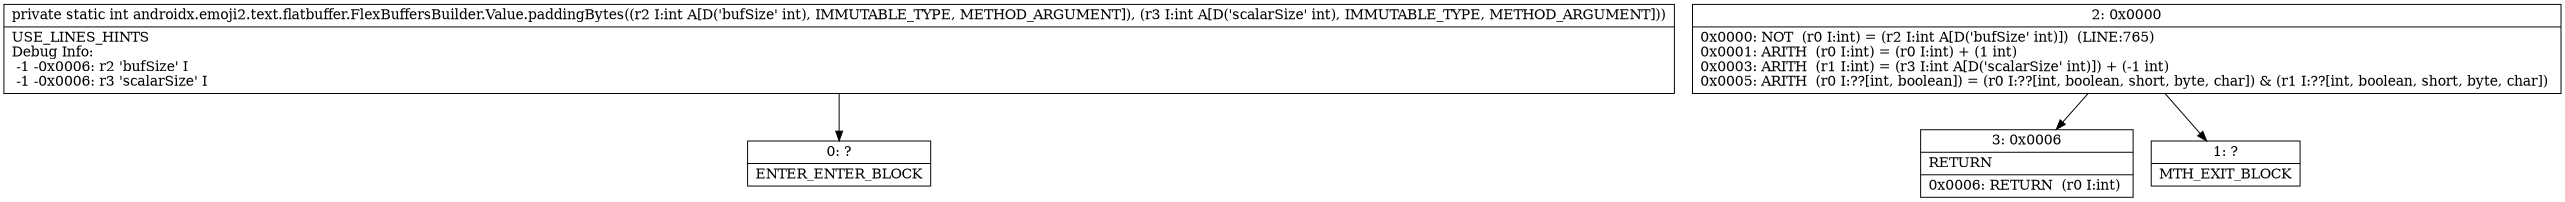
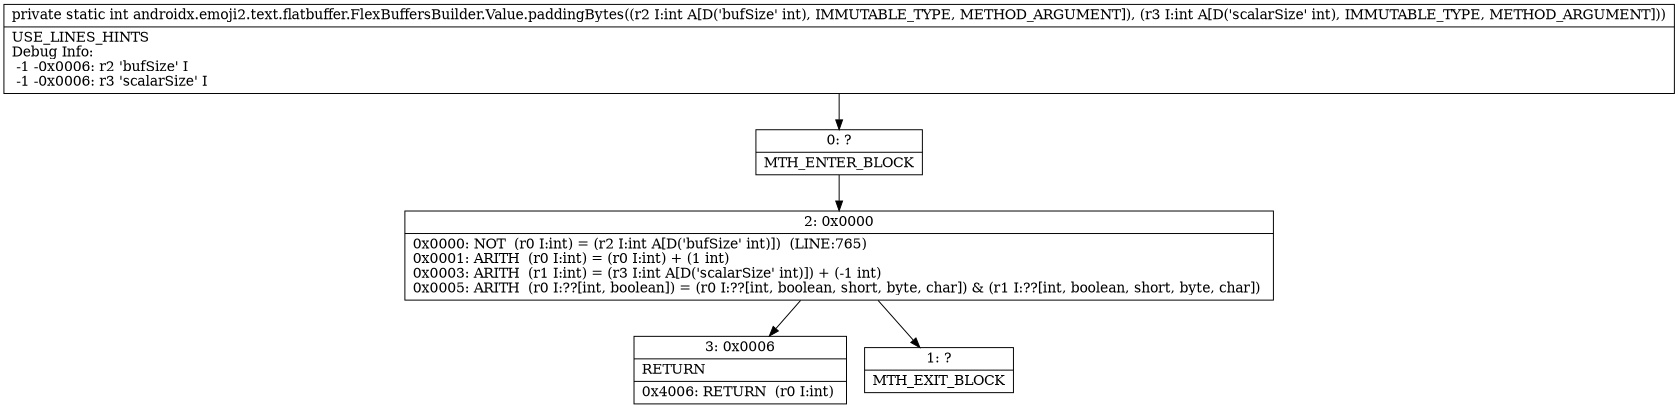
node "0: ?": text "ENTER_ENTER_BLOCK" -> "MTH_ENTER_BLOCK"
node "3: 0x0006": text "0x0006: RETURN  (r0 I:int)" -> "0x4006: RETURN  (r0 I:int)"
edge "0: ?" -> "2: 0x0000": added
